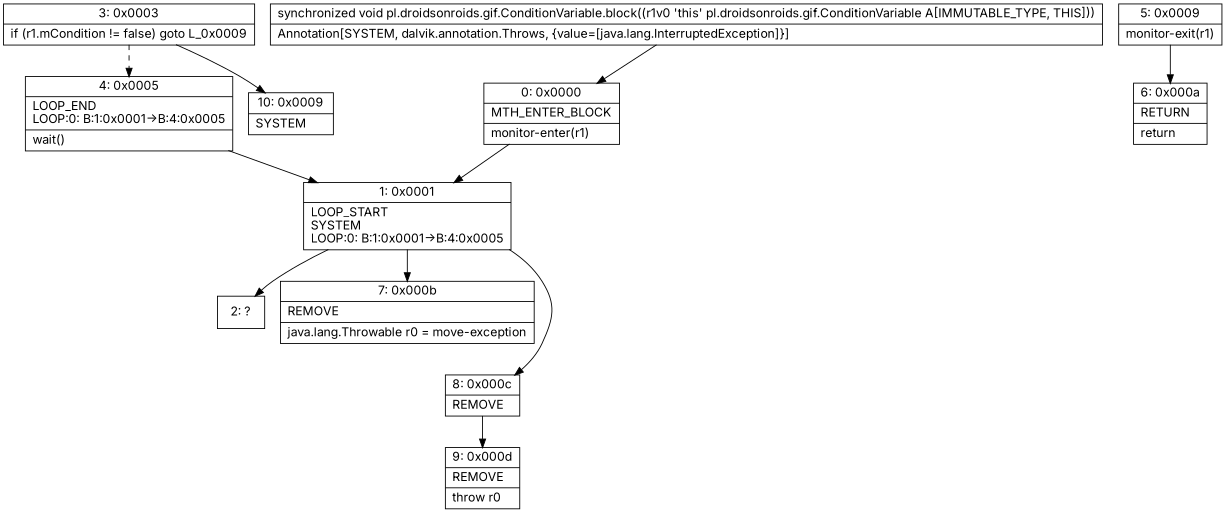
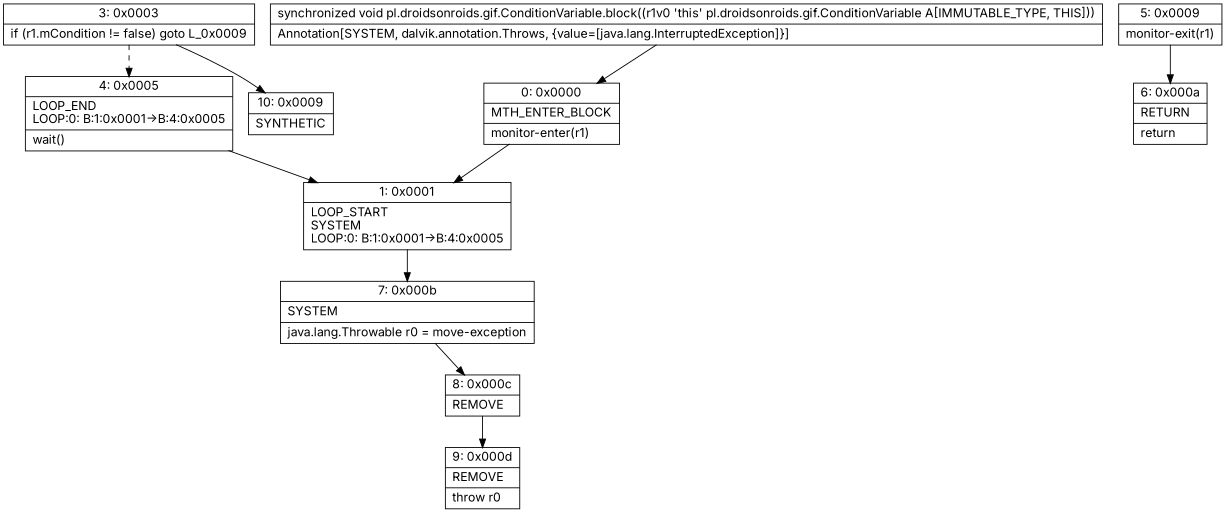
node "10: 0x0009": text "SYSTEM" -> "SYNTHETIC"
edge "1: 0x0001" -> "8: 0x000c": now "7: 0x000b" -> "8: 0x000c"
node "2: ?": removed
node "7: 0x000b": text "REMOVE" -> "SYSTEM"
